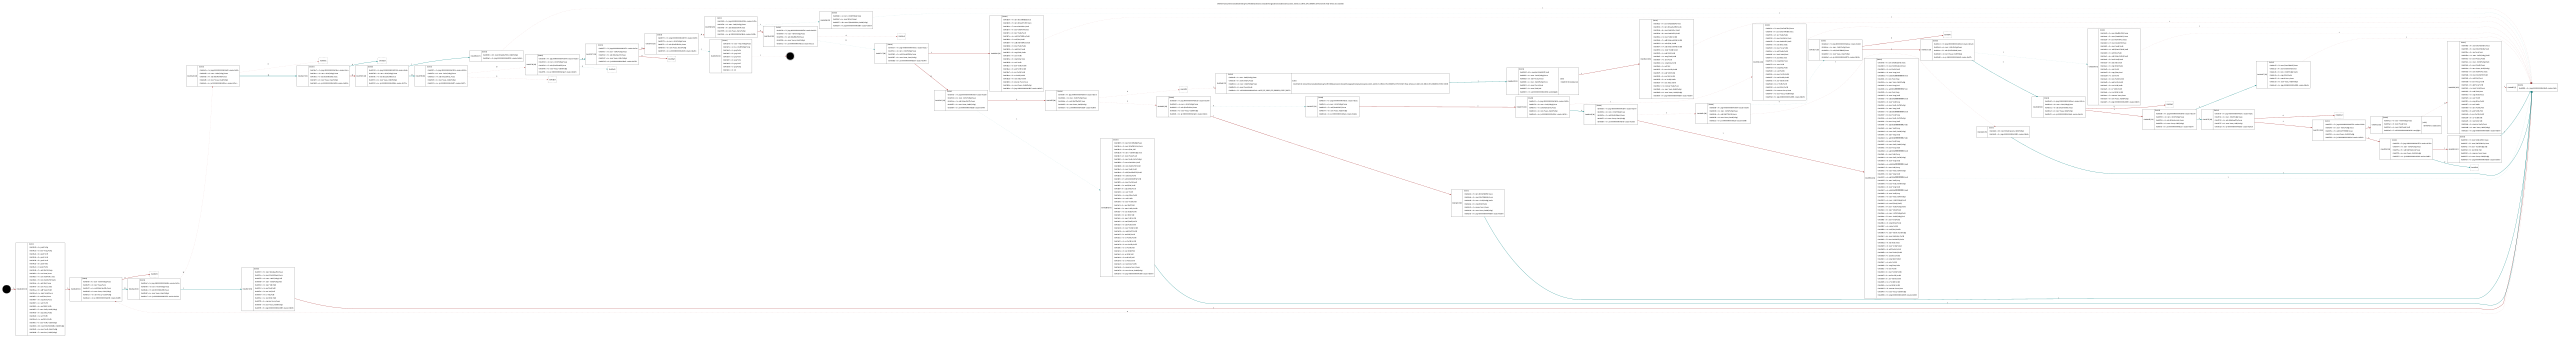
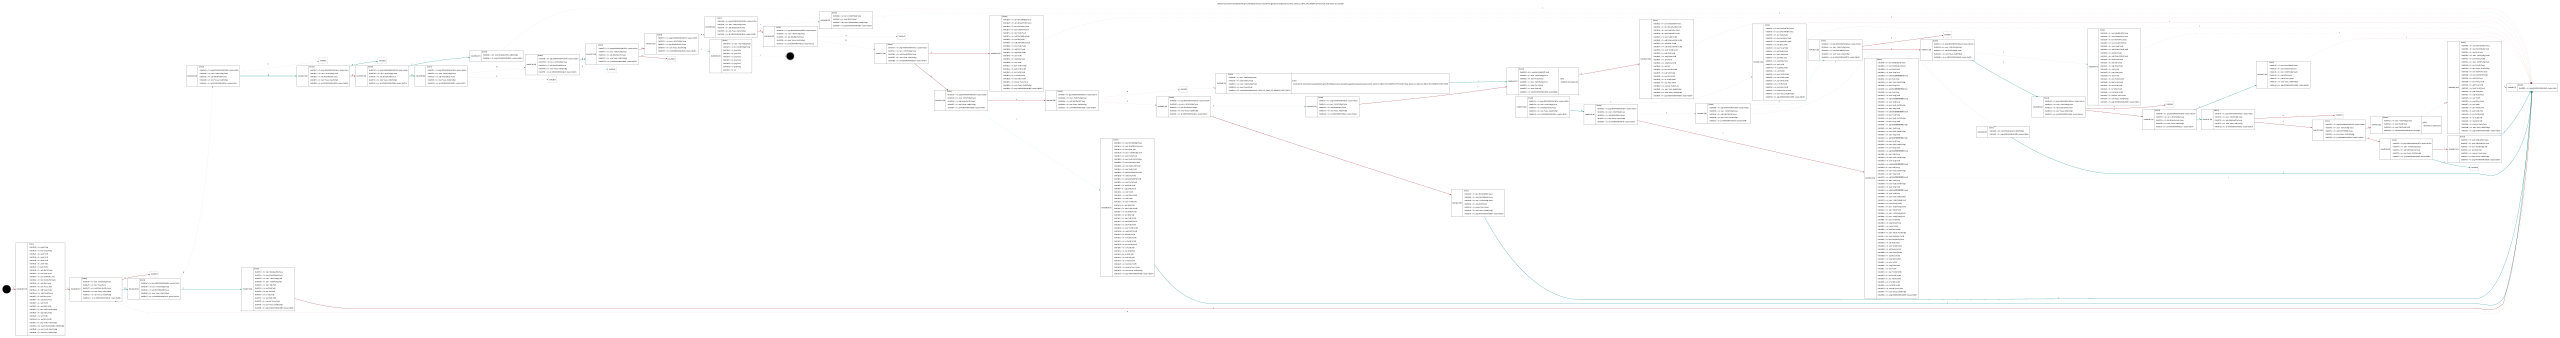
edge "0x401637 [28]" -> "0x401653 [28]": now "0x401637 [28]" -> "0x401b0f [29]"
